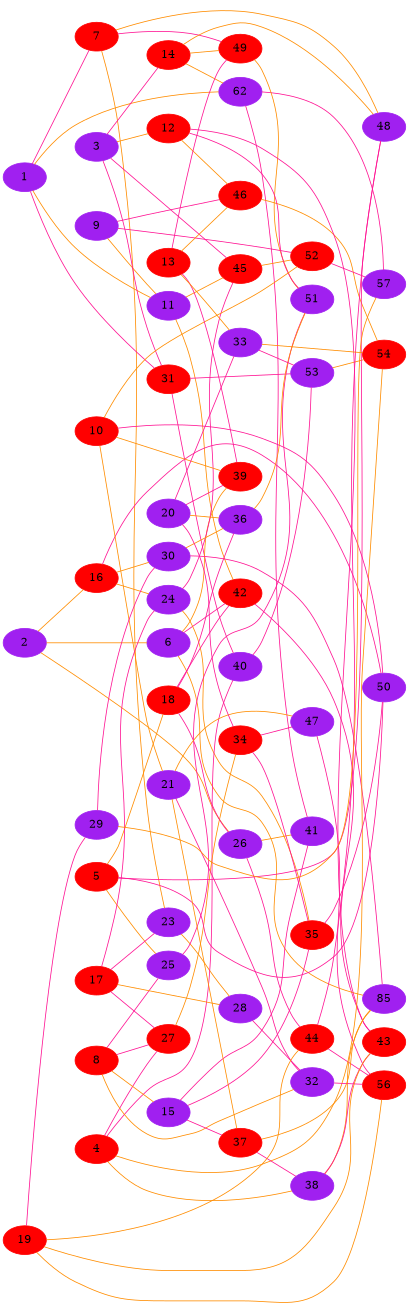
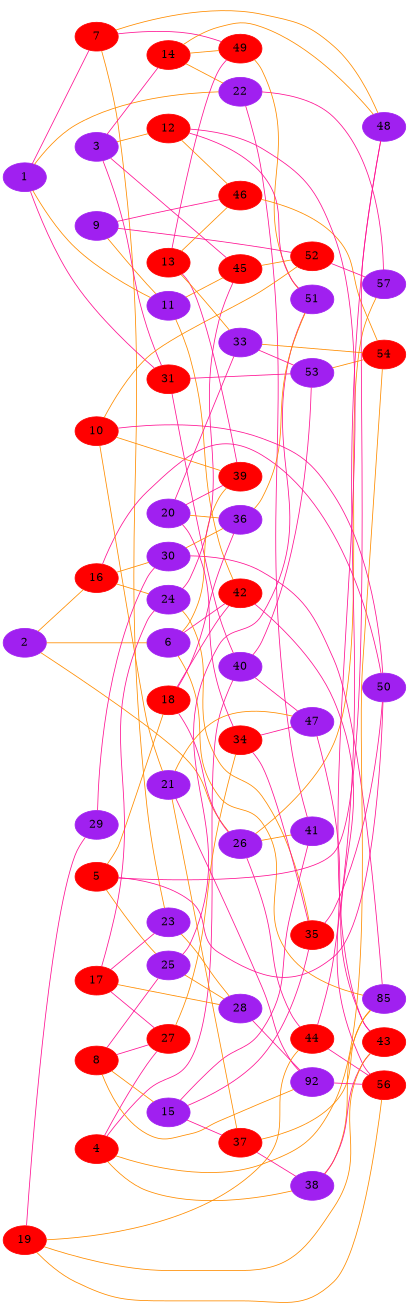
node "62": label "62" -> "22"
edge "57" -- "29": now "57" -- "26"
edge "40" -- "47": added
edge "25" -- "28": added
node "32": label "32" -> "92"
